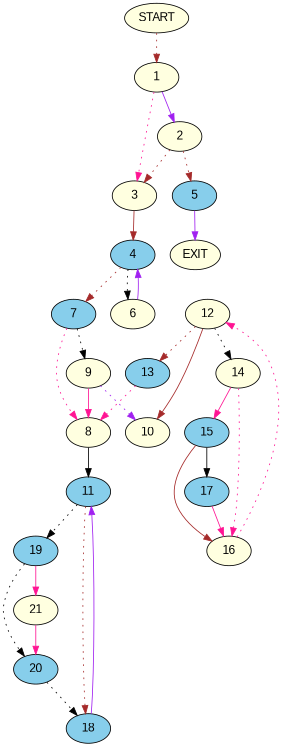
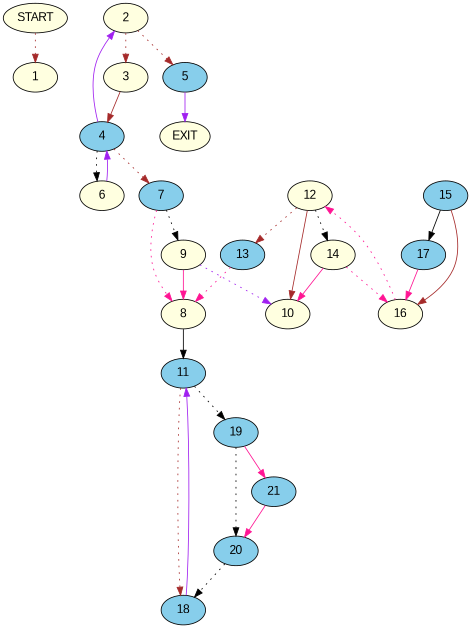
edge "1" -> "2": now "4" -> "2"
edge "1" -> "3": removed
edge "14" -> "15": now "14" -> "10"
node "21": fillcolor lightyellow -> skyblue
